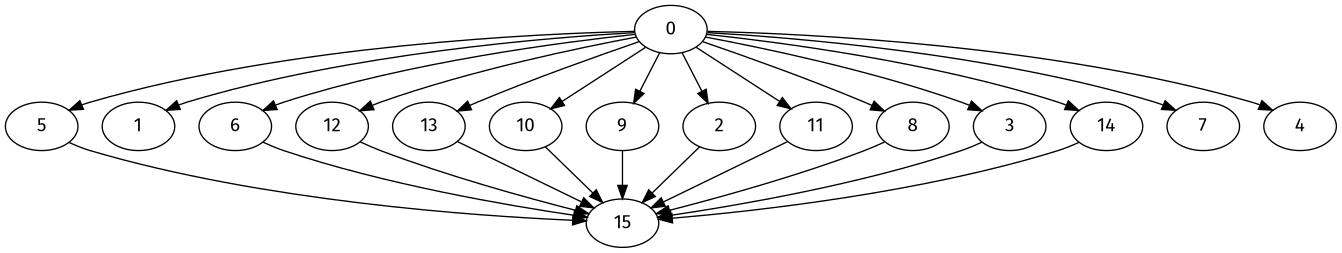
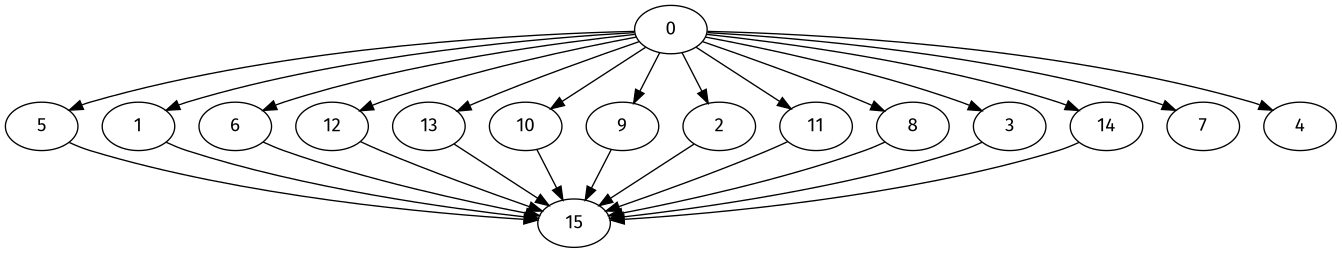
edge "1" -> "15": added
